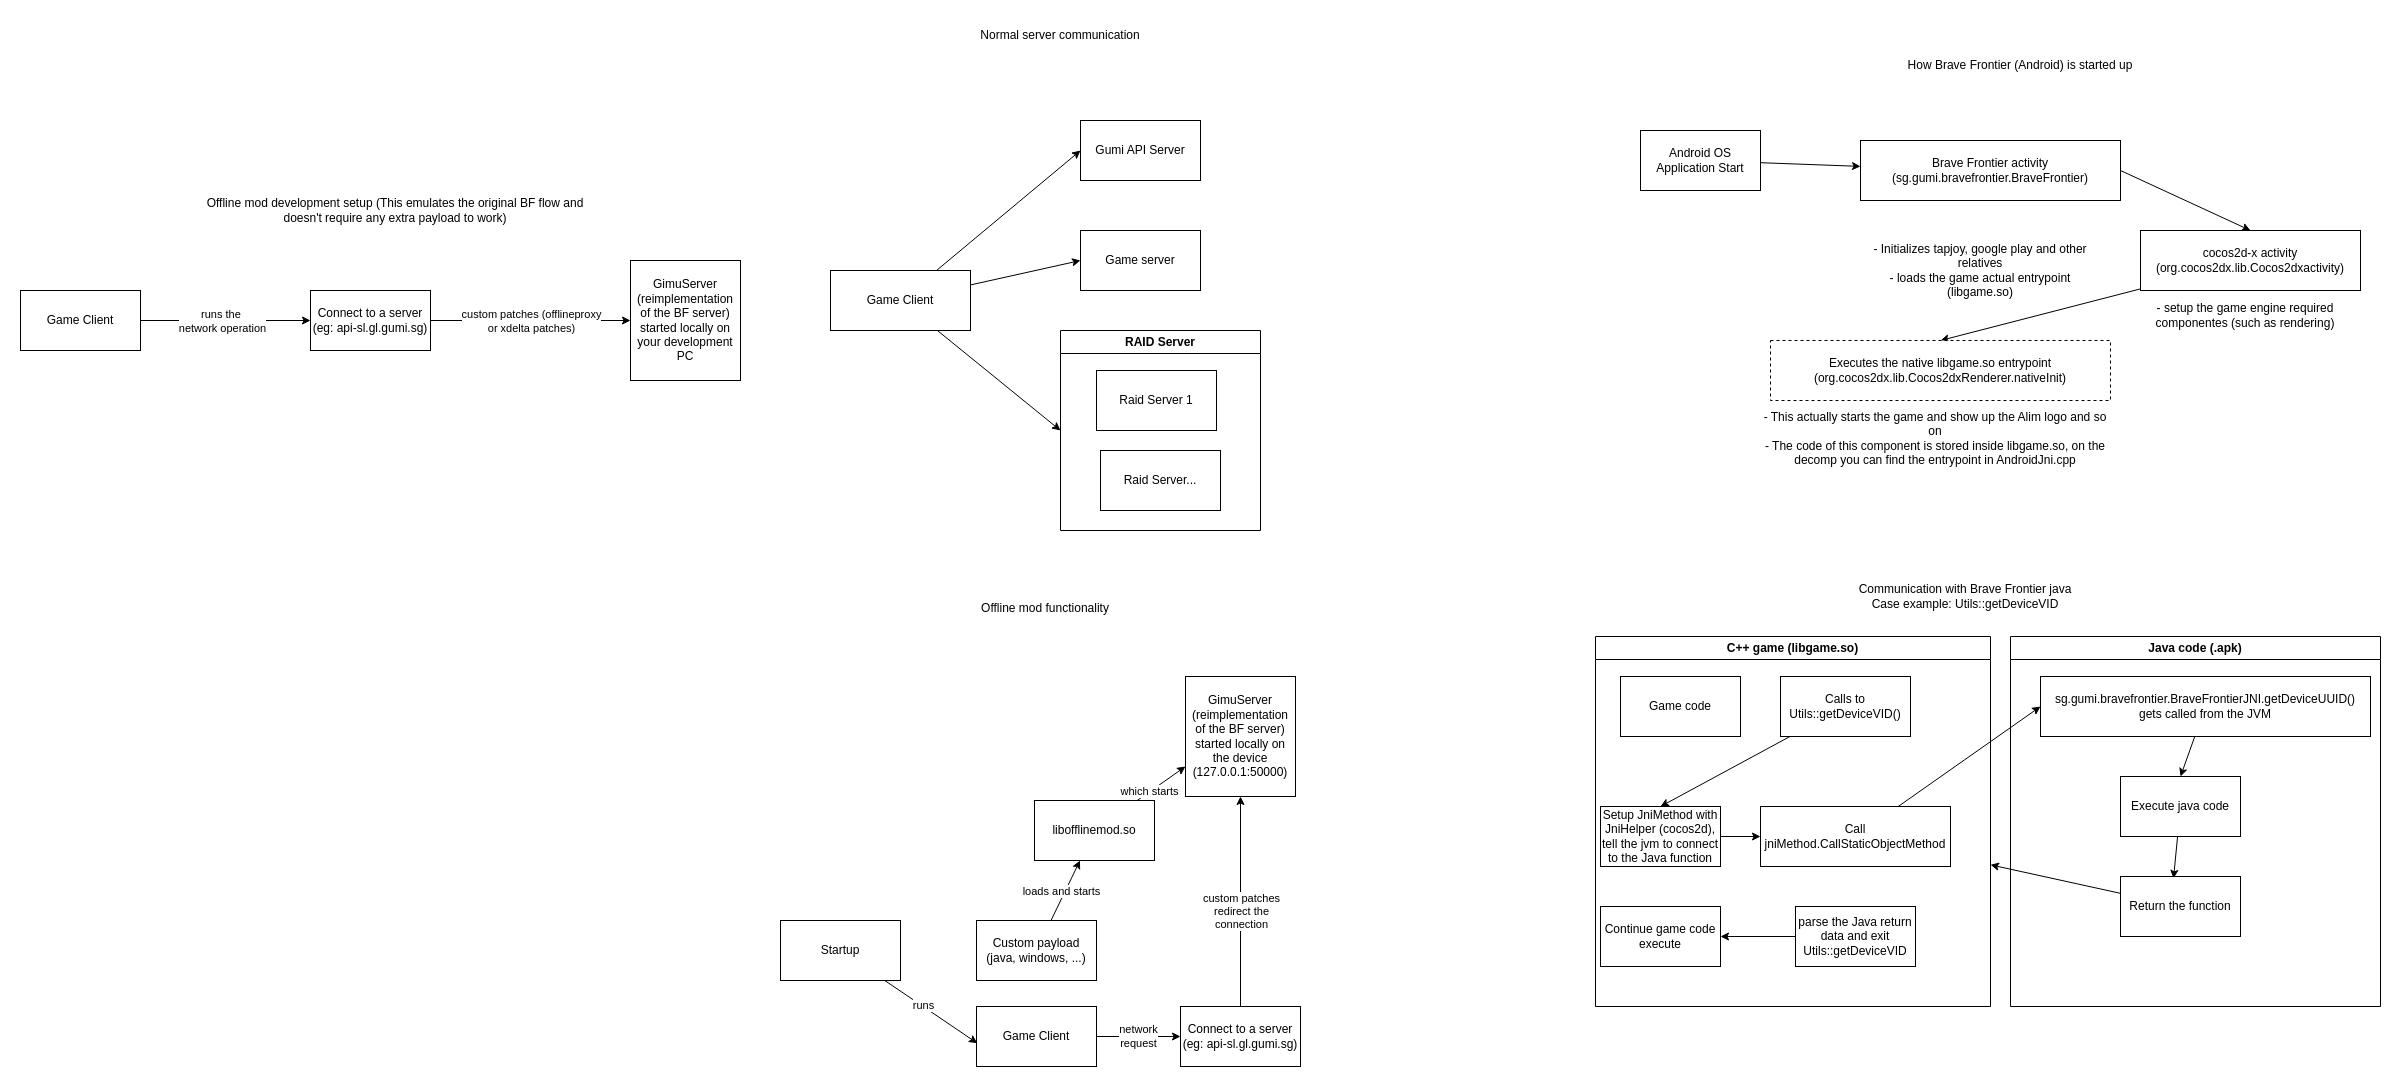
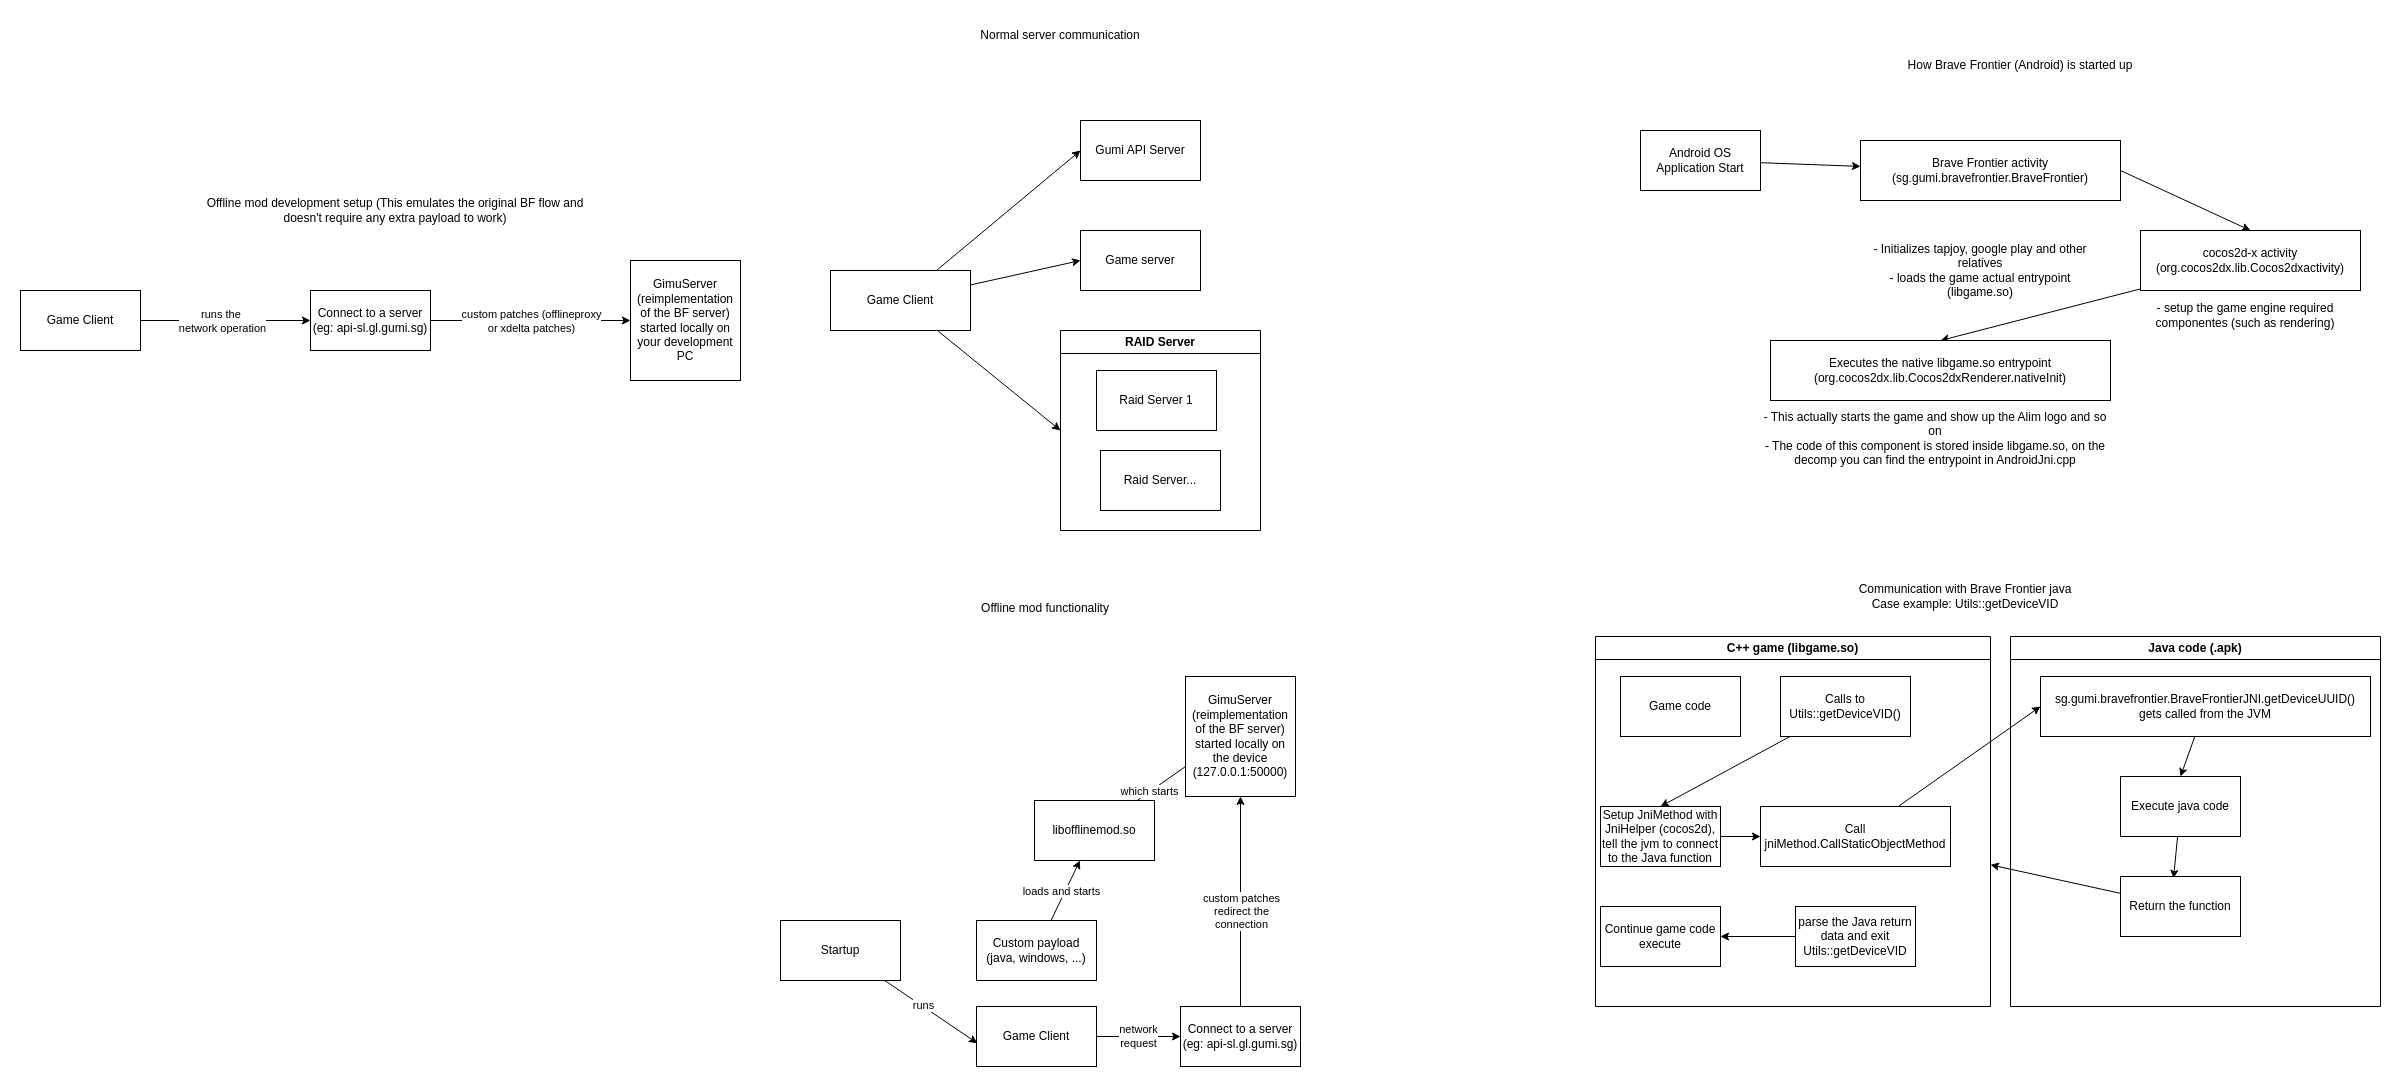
node "Executes the native libgame.so entrypoint (org.cocos2dx.lib.Cocos2dxRenderer.nativeInit)": style dashed -> solid
edge "libofflinemod.so" -> "GimuServer (reimplementation of the BF server) started locally on the device (127.0.0.1:50000)": arrowhead classic -> none
